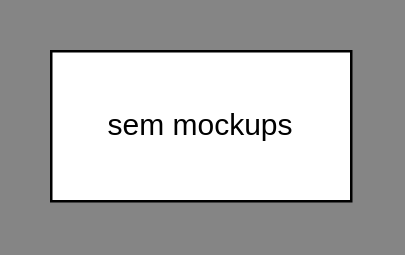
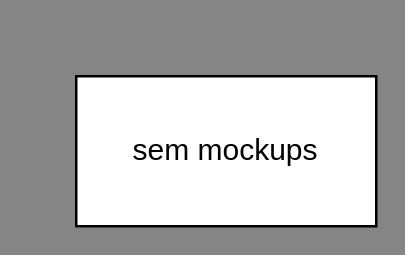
node "sem mockups": moved (201, 126) -> (226, 151)
